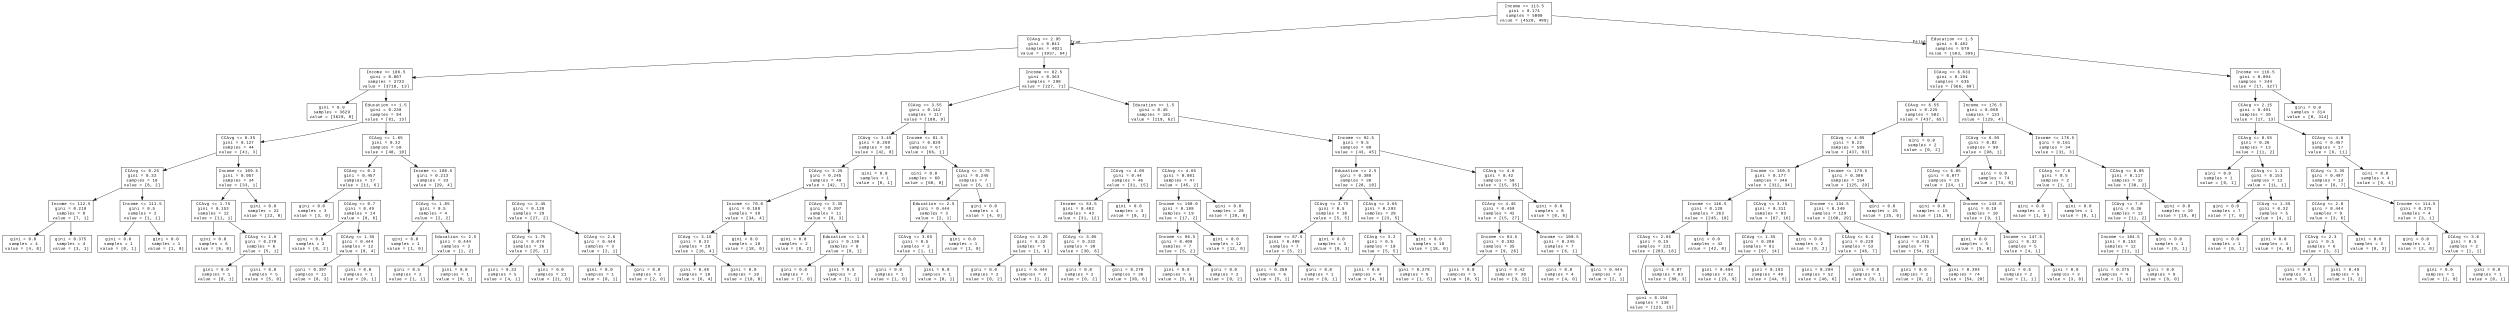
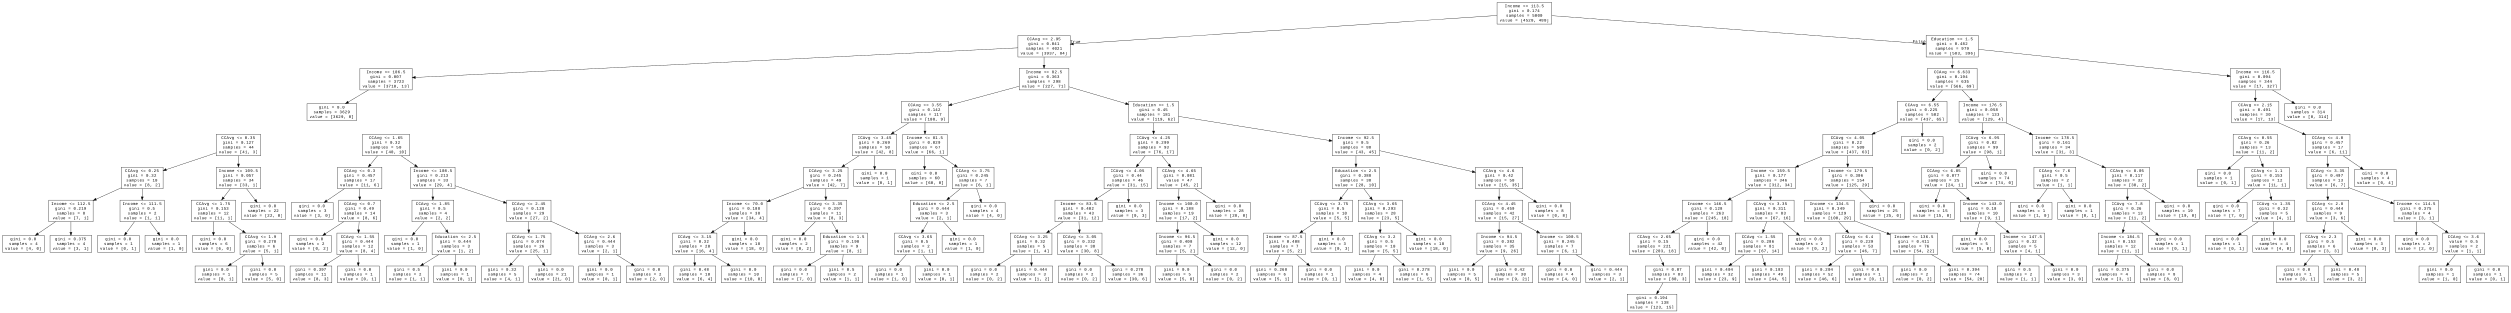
node "Education <= 1.5 gini = 0.238 samples = 94 value = [81, 13]": removed
edge "CCAvg <= 2.15 gini = 0.491 samples = 30 value = [17, 13]" -> "CCAvg <= 0.55 gini = 0.26 samples = 13 value = [11, 2]": removed
node "CCAvg <= 4.25 gini = 0.299 samples = 93 value = [76, 17]": added
node "CCAvg <= 4.65 gini = 0.081 samples = 47 value = [45, 2]": label "CCAvg <= 4.65 gini = 0.081 samples = 47 value = [45, 2]" -> "CCAvg <= 4.65 gini = 0.081 value = 47 value = [45, 2]"
edge "Income <= 108.5 gini = 0.213 samples = 33 value = [29, 4]" -> "CCAvg <= 2.45 gini = 0.128 samples = 29 value = [27, 2]": added
edge "Income <= 83.5 gini = 0.402 samples = 43 value = [31, 12]" -> "CCAvg <= 3.25 gini = 0.32 samples = 5 value = [1, 4]": added
node "CCAvg <= 3.6 gini = 0.5 samples = 2 value = [1, 1]": label "CCAvg <= 3.6 gini = 0.5 samples = 2 value = [1, 1]" -> "CCAvg <= 3.6 value = 0.5 samples = 2 value = [1, 1]"
edge "CCAvg <= 2.65 gini = 0.15 samples = 221 value = [203, 18]" -> "gini = 0.194 samples = 138 value = [123, 15]": now "gini = 0.07 samples = 83 value = [80, 3]" -> "gini = 0.194 samples = 138 value = [123, 15]"
